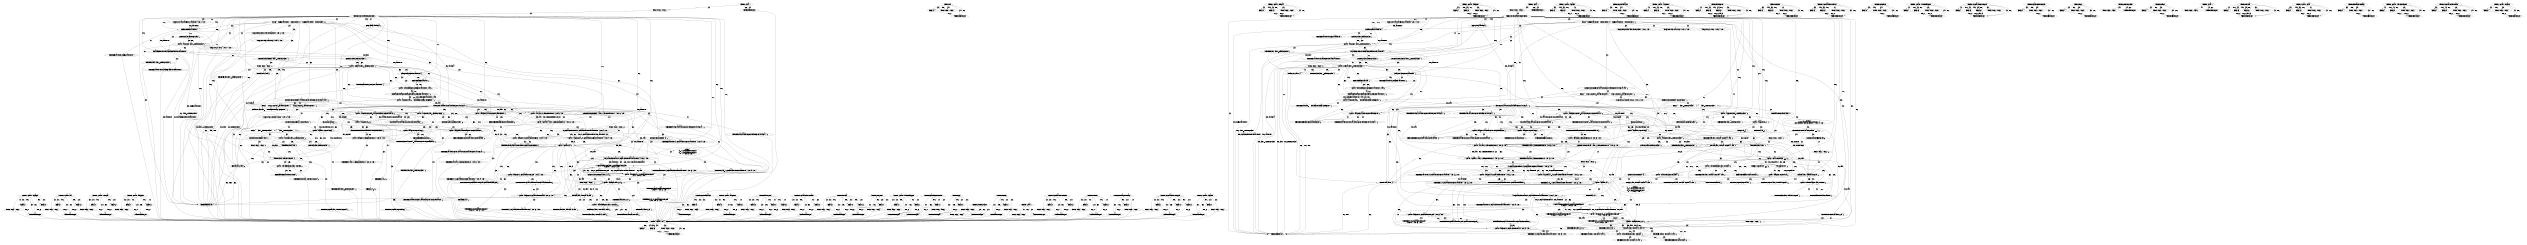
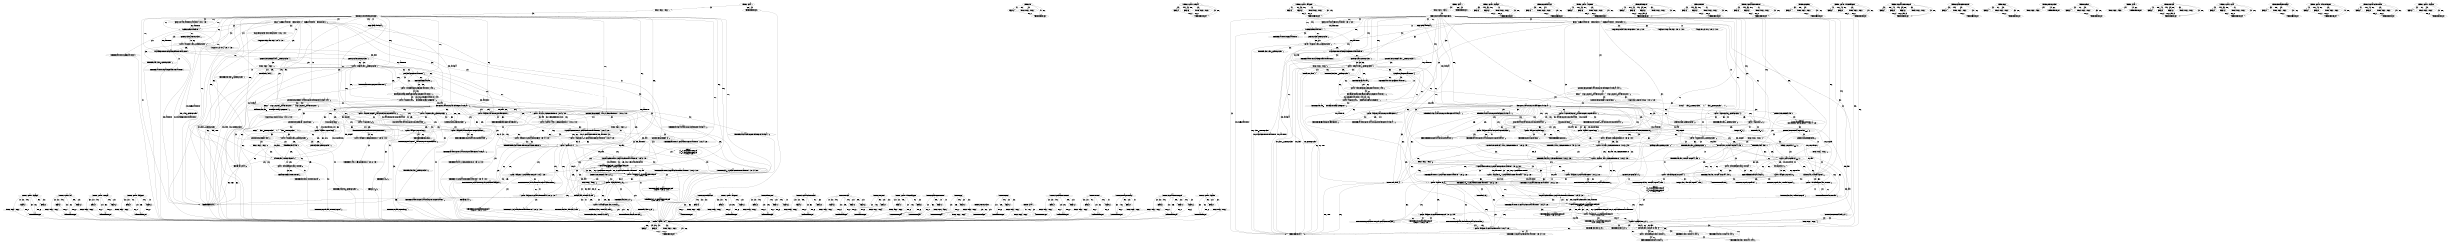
edge "(IDENTIFIER,state,client->InsertChar(composed[0], state))" -> "(InsertChar,client->InsertChar(composed[0], state))": reversed
edge "(<operator>.equals,composed.size() == 1)" -> "(LITERAL,1,composed.size() == 1)": reversed
